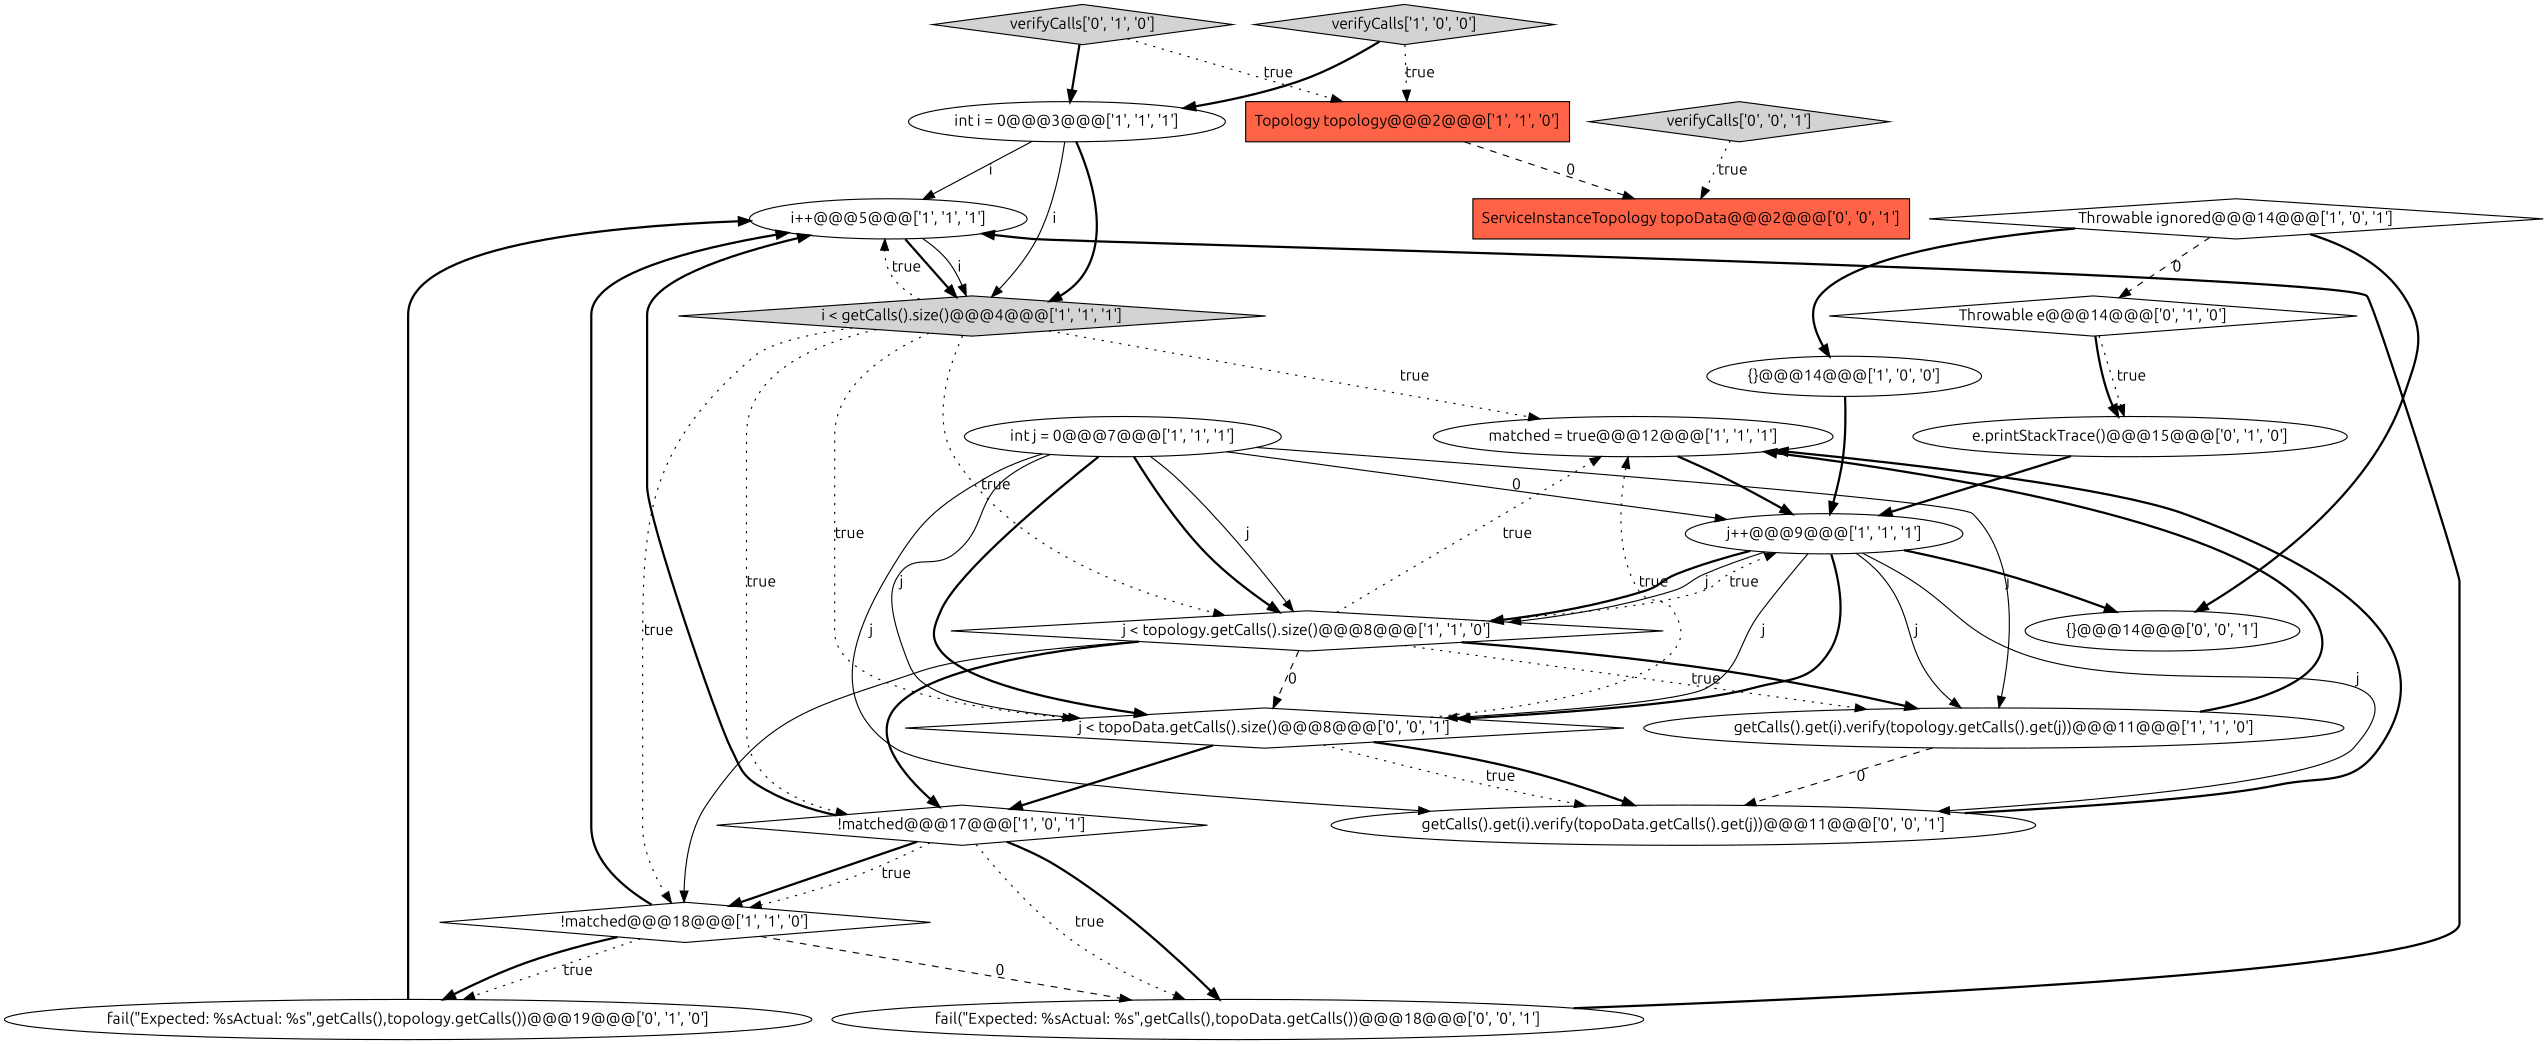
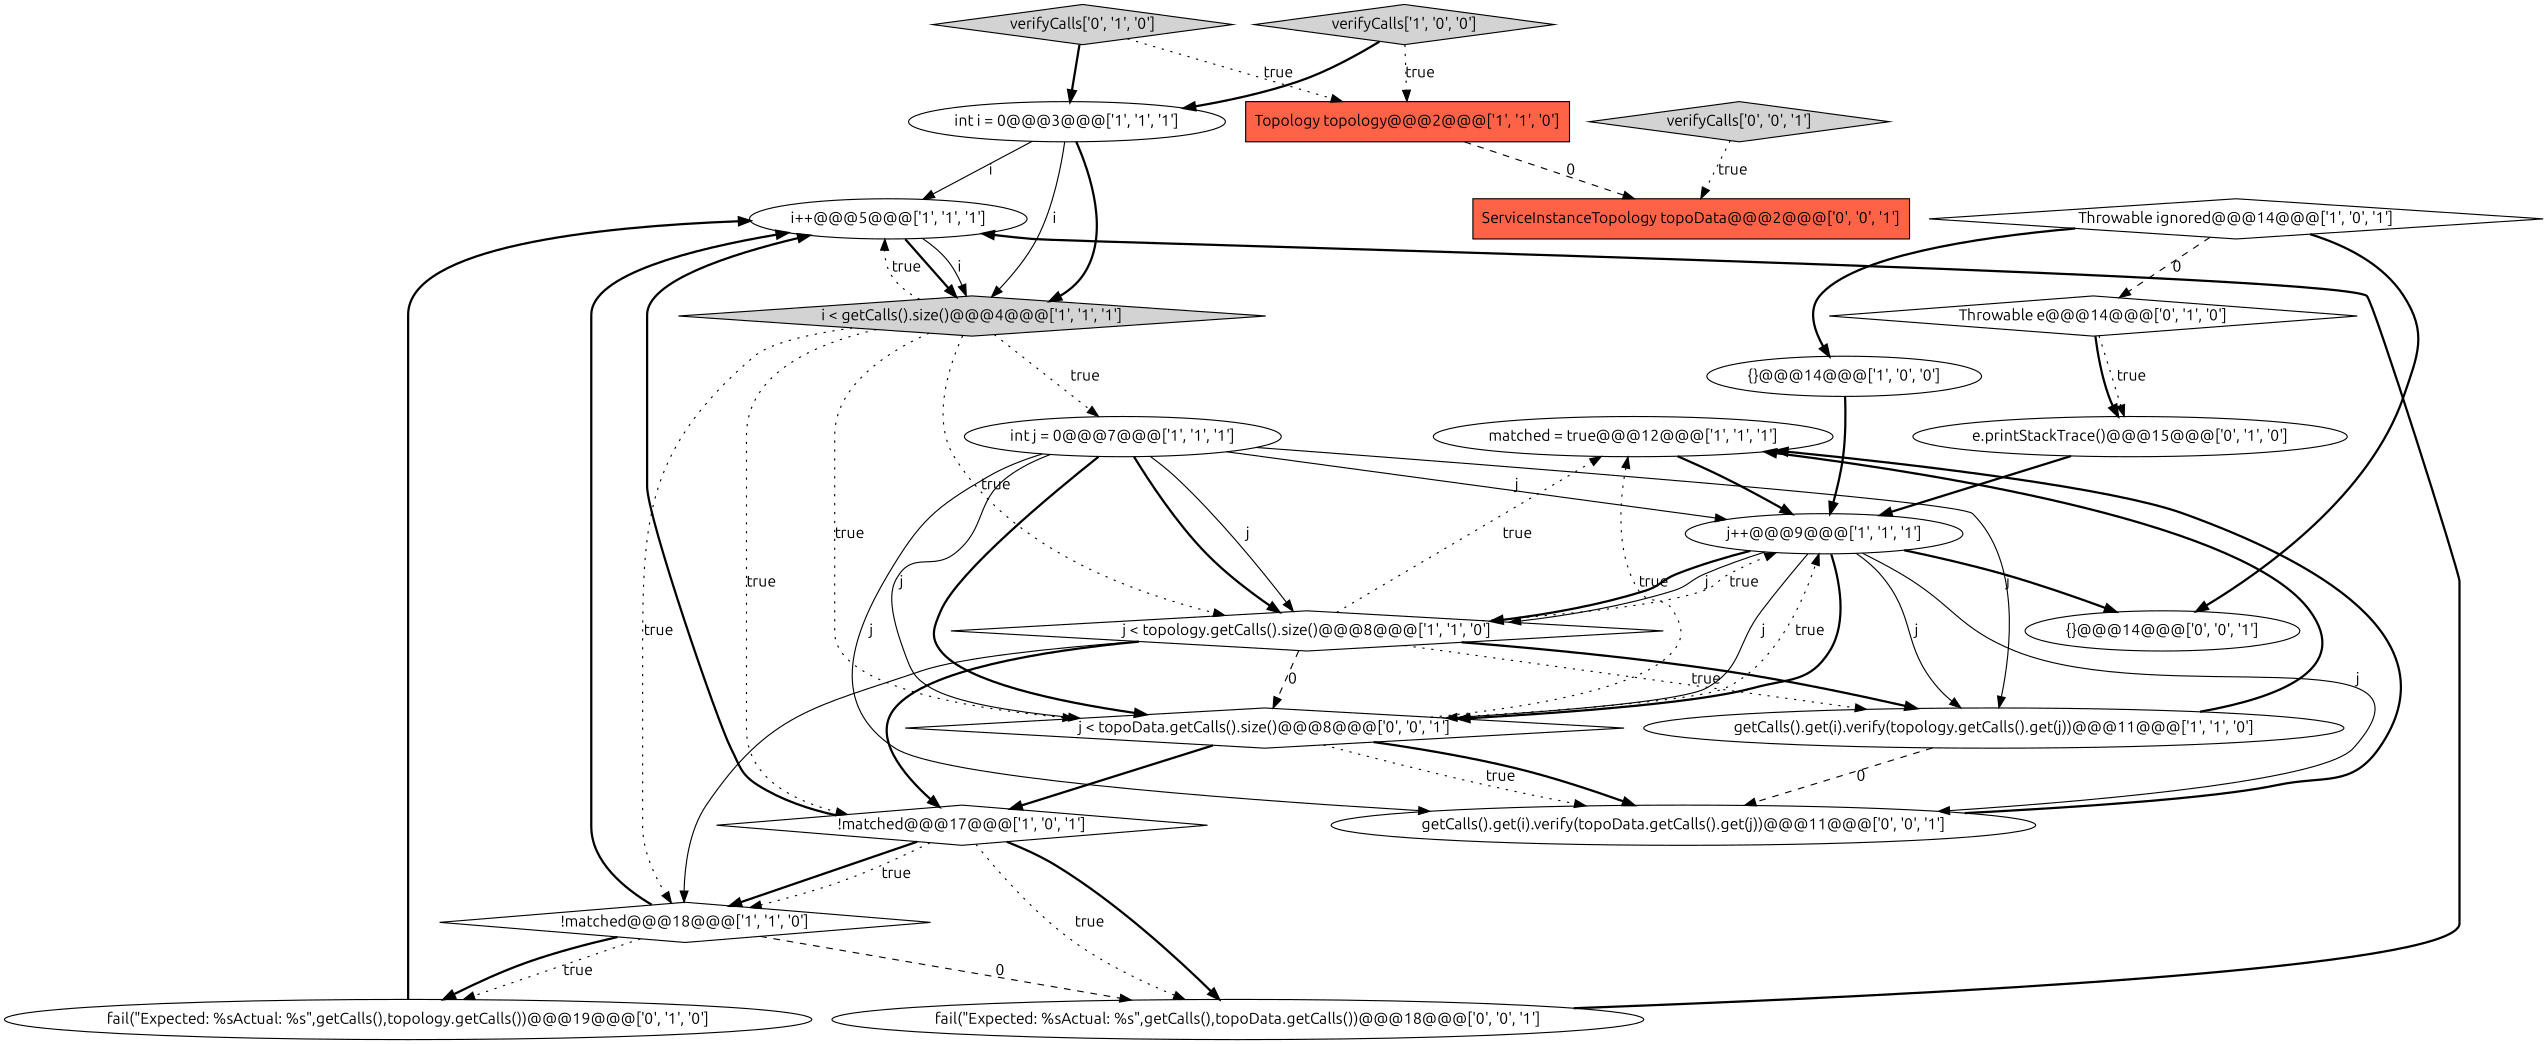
edge "i < getCalls().size()@@@4@@@['1', '1', '1']" -> "matched = true@@@12@@@['1', '1', '1']": now "i < getCalls().size()@@@4@@@['1', '1', '1']" -> "int j = 0@@@7@@@['1', '1', '1']"
edge "int j = 0@@@7@@@['1', '1', '1']" -> "j++@@@9@@@['1', '1', '1']": label "0" -> "j"
edge "j < topoData.getCalls().size()@@@8@@@['0', '0', '1']" -> "j++@@@9@@@['1', '1', '1']": added, label "true"
